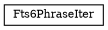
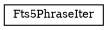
node "Fts6PhraseIter": label "Fts6PhraseIter" -> "Fts5PhraseIter"
